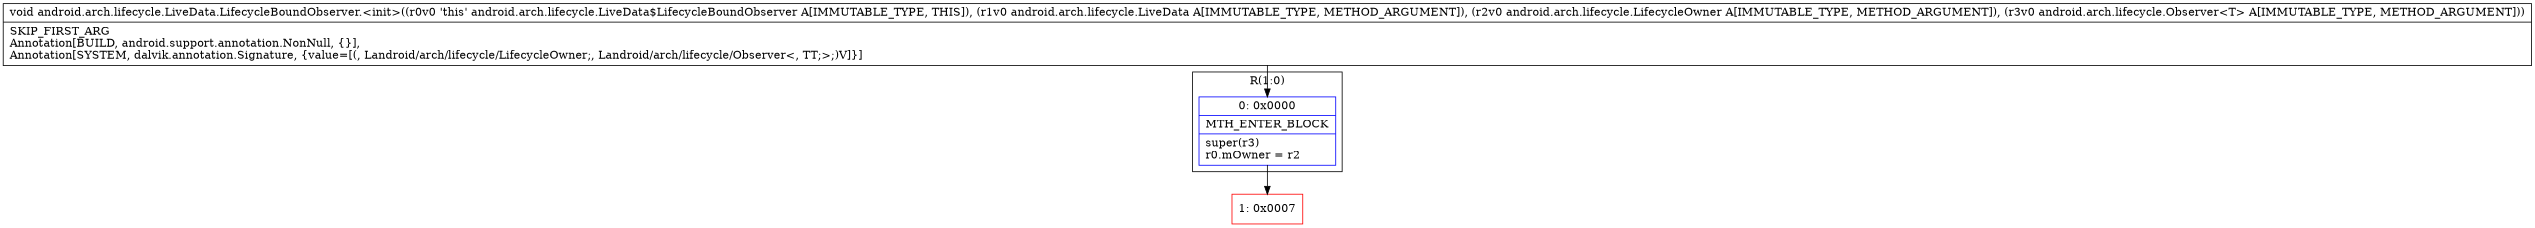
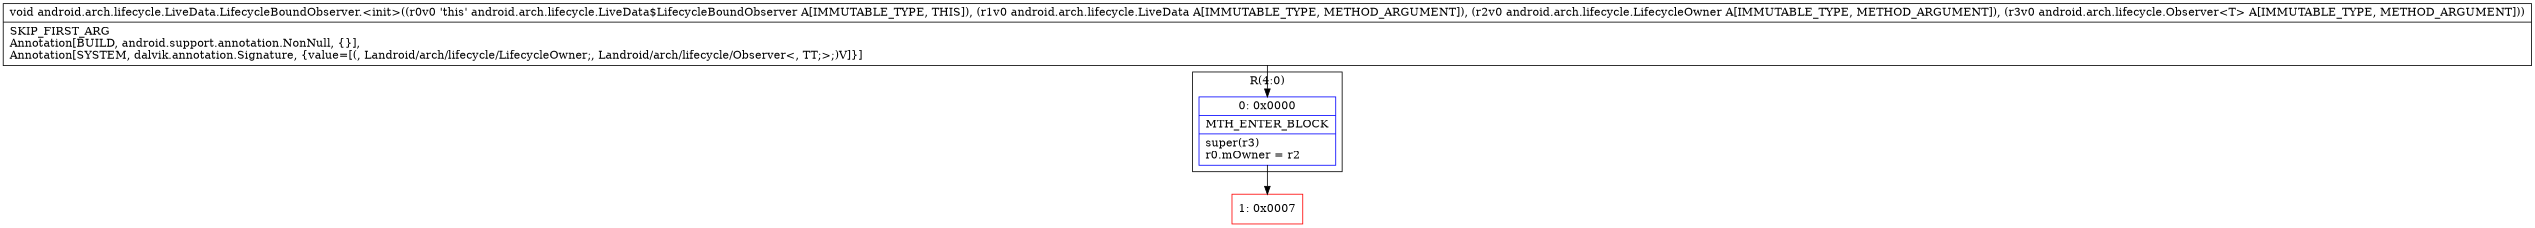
cluster "R(1:0)": label "R(1:0)" -> "R(4:0)"
